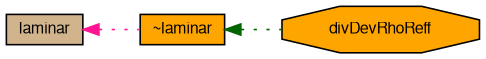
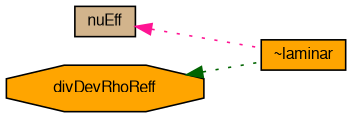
node "laminar": label "laminar" -> "nuEff"
edge "divDevRhoReff" -> "~laminar": reversed
